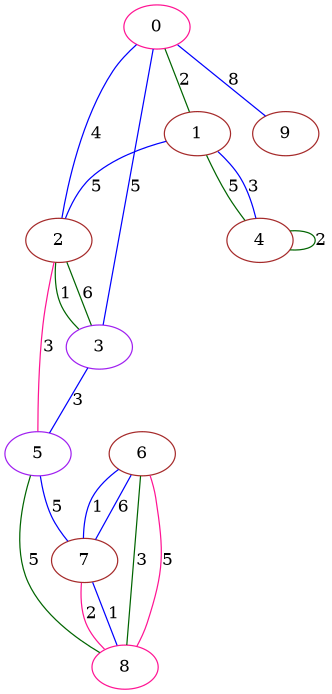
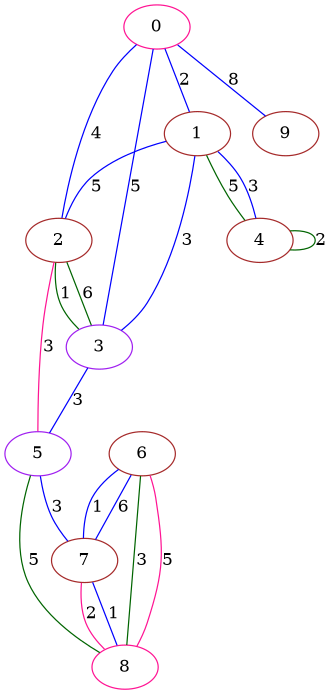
edge "0" -- "1": color darkgreen -> blue
edge "1" -- "3": added, label "3"
edge "5" -- "7": label "5" -> "3"
